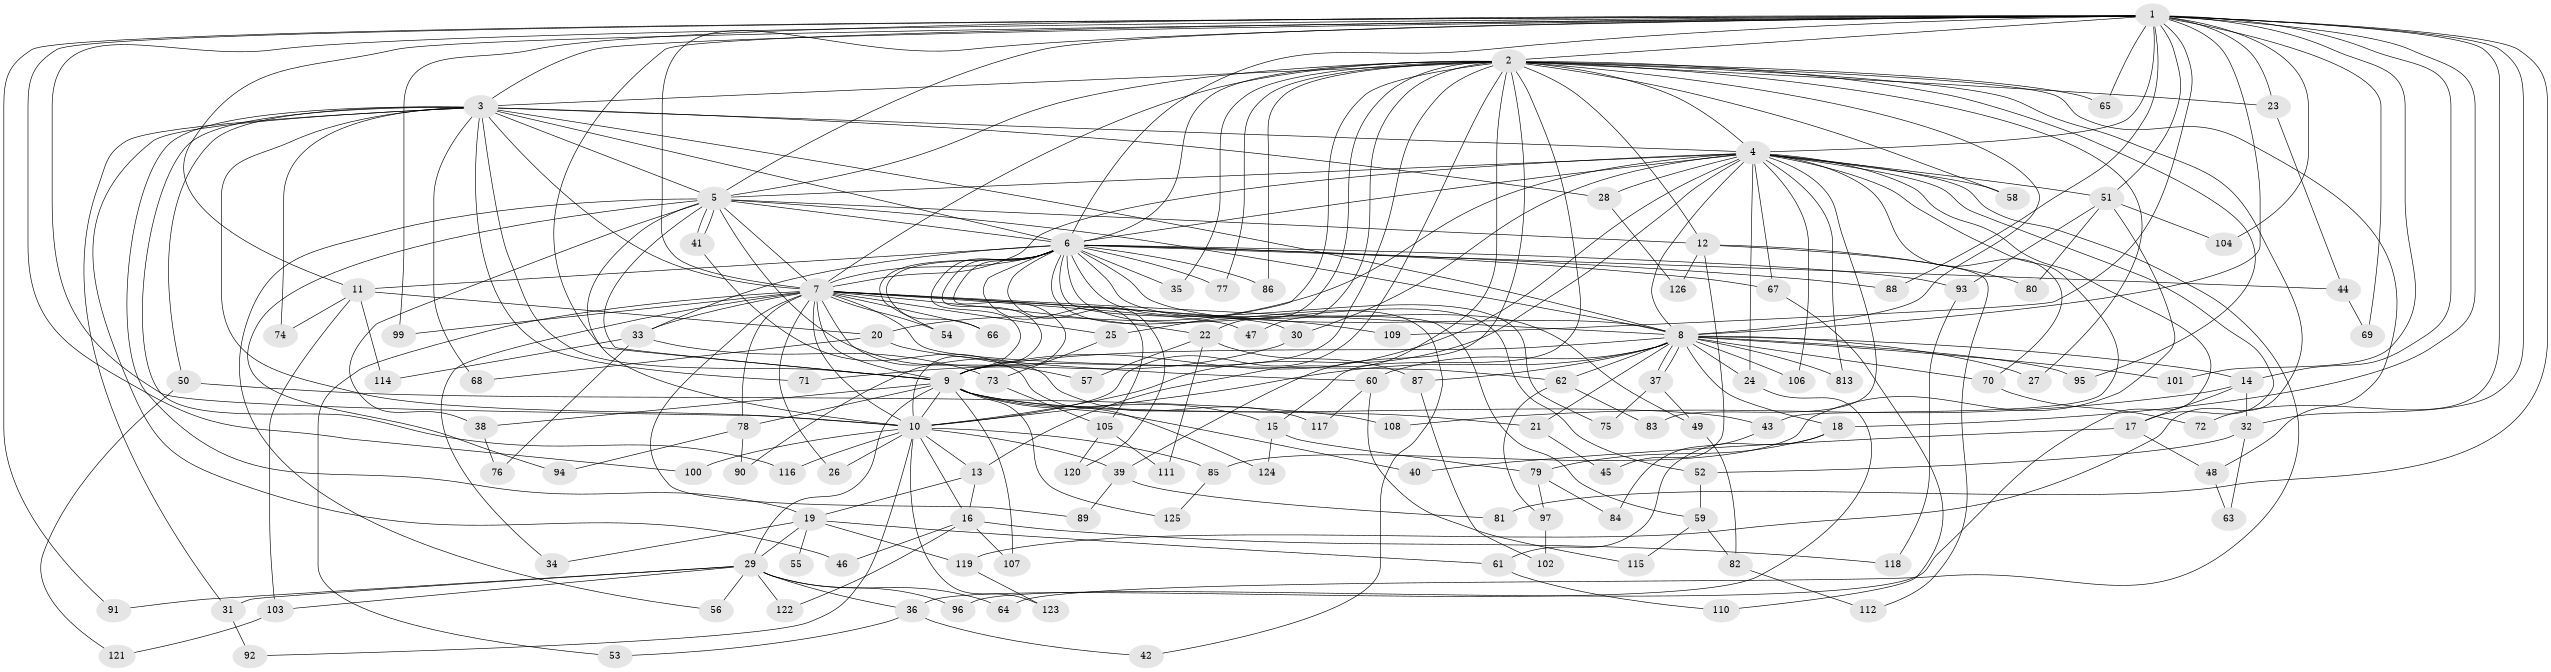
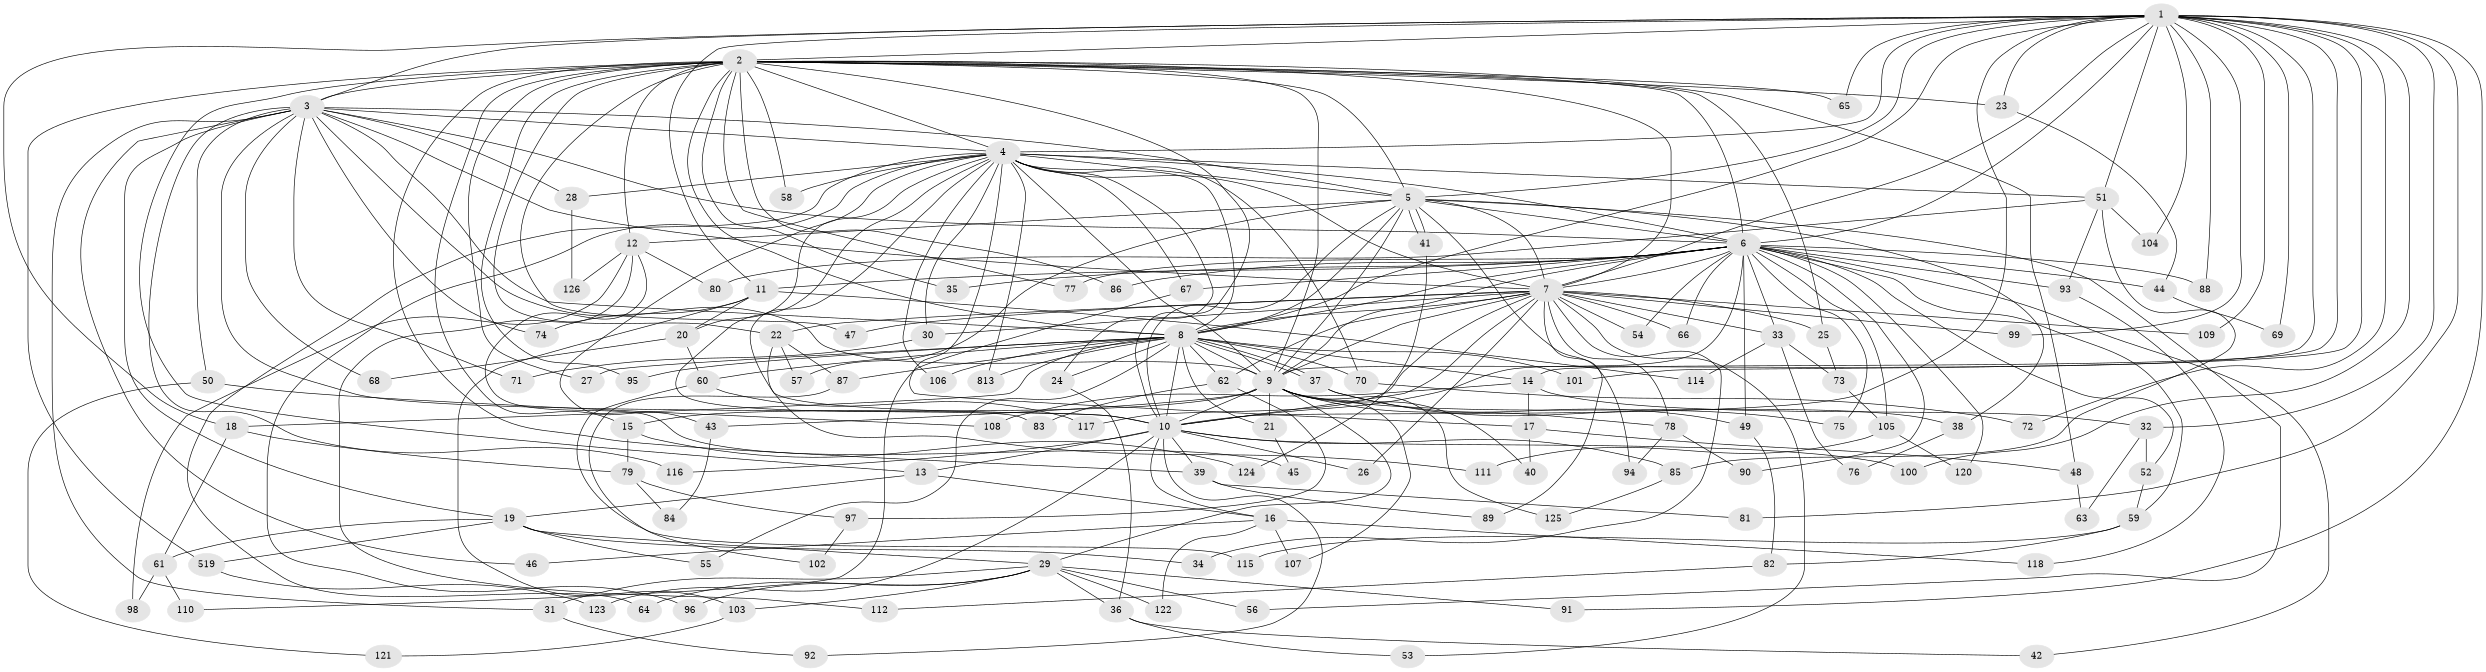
edge "8" -- "55": added
node "119": label "119" -> "519"
node "98": added
